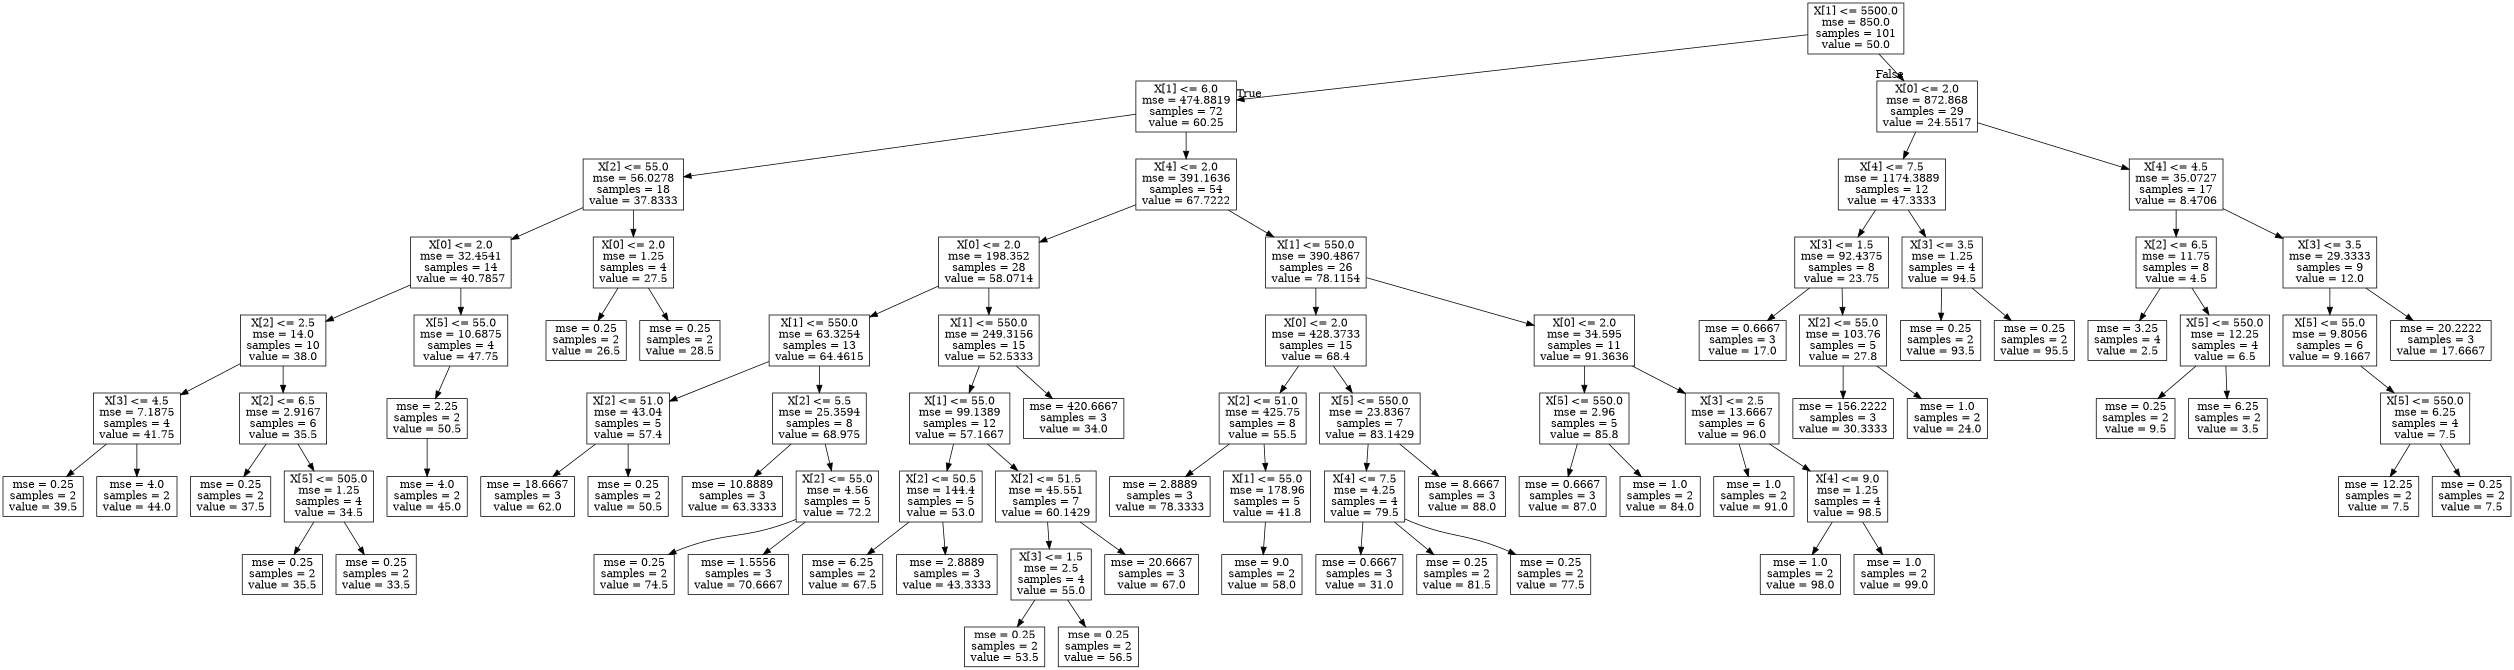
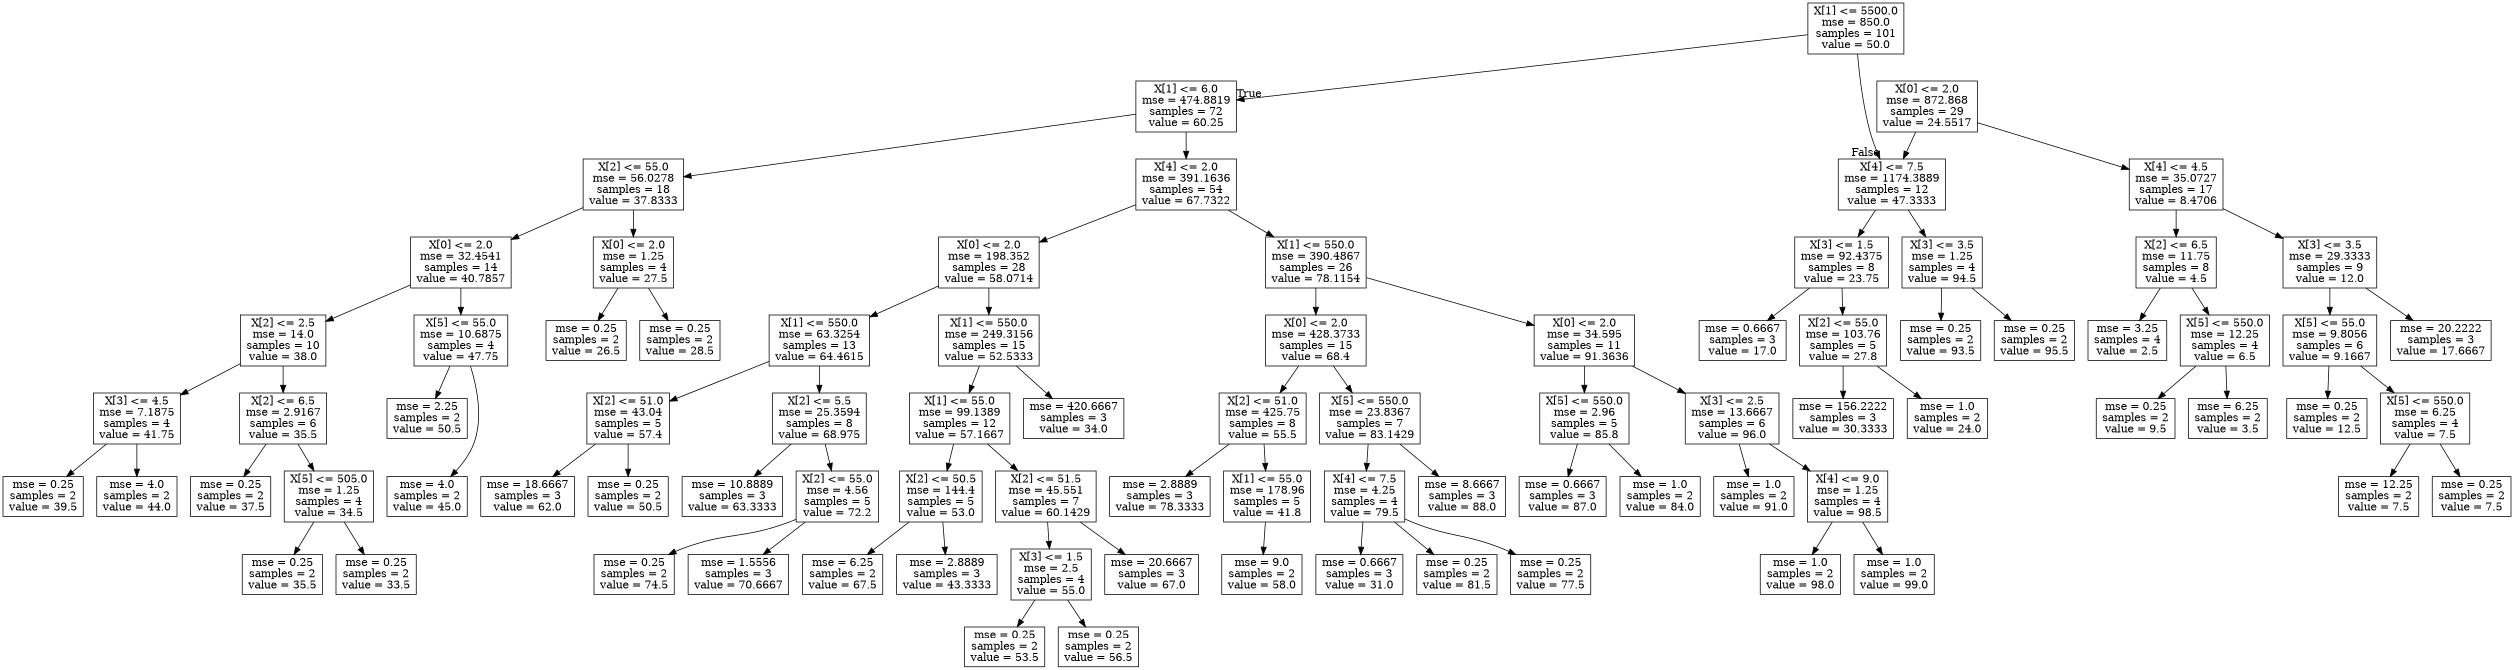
edge "X[1] <= 5500.0 mse = 850.0 samples = 101 value = 50.0" -> "X[0] <= 2.0 mse = 872.868 samples = 29 value = 24.5517": now "X[1] <= 5500.0 mse = 850.0 samples = 101 value = 50.0" -> "X[4] <= 7.5 mse = 1174.3889 samples = 12 value = 47.3333"
node "X[4] <= 2.0 mse = 391.1636 samples = 54 value = 67.7222": label "X[4] <= 2.0 mse = 391.1636 samples = 54 value = 67.7222" -> "X[4] <= 2.0 mse = 391.1636 samples = 54 value = 67.7322"
node "mse = 0.25 samples = 2 value = 12.5": added
edge "mse = 2.25 samples = 2 value = 50.5" -> "mse = 4.0 samples = 2 value = 45.0": now "X[5] <= 55.0 mse = 10.6875 samples = 4 value = 47.75" -> "mse = 4.0 samples = 2 value = 45.0"
